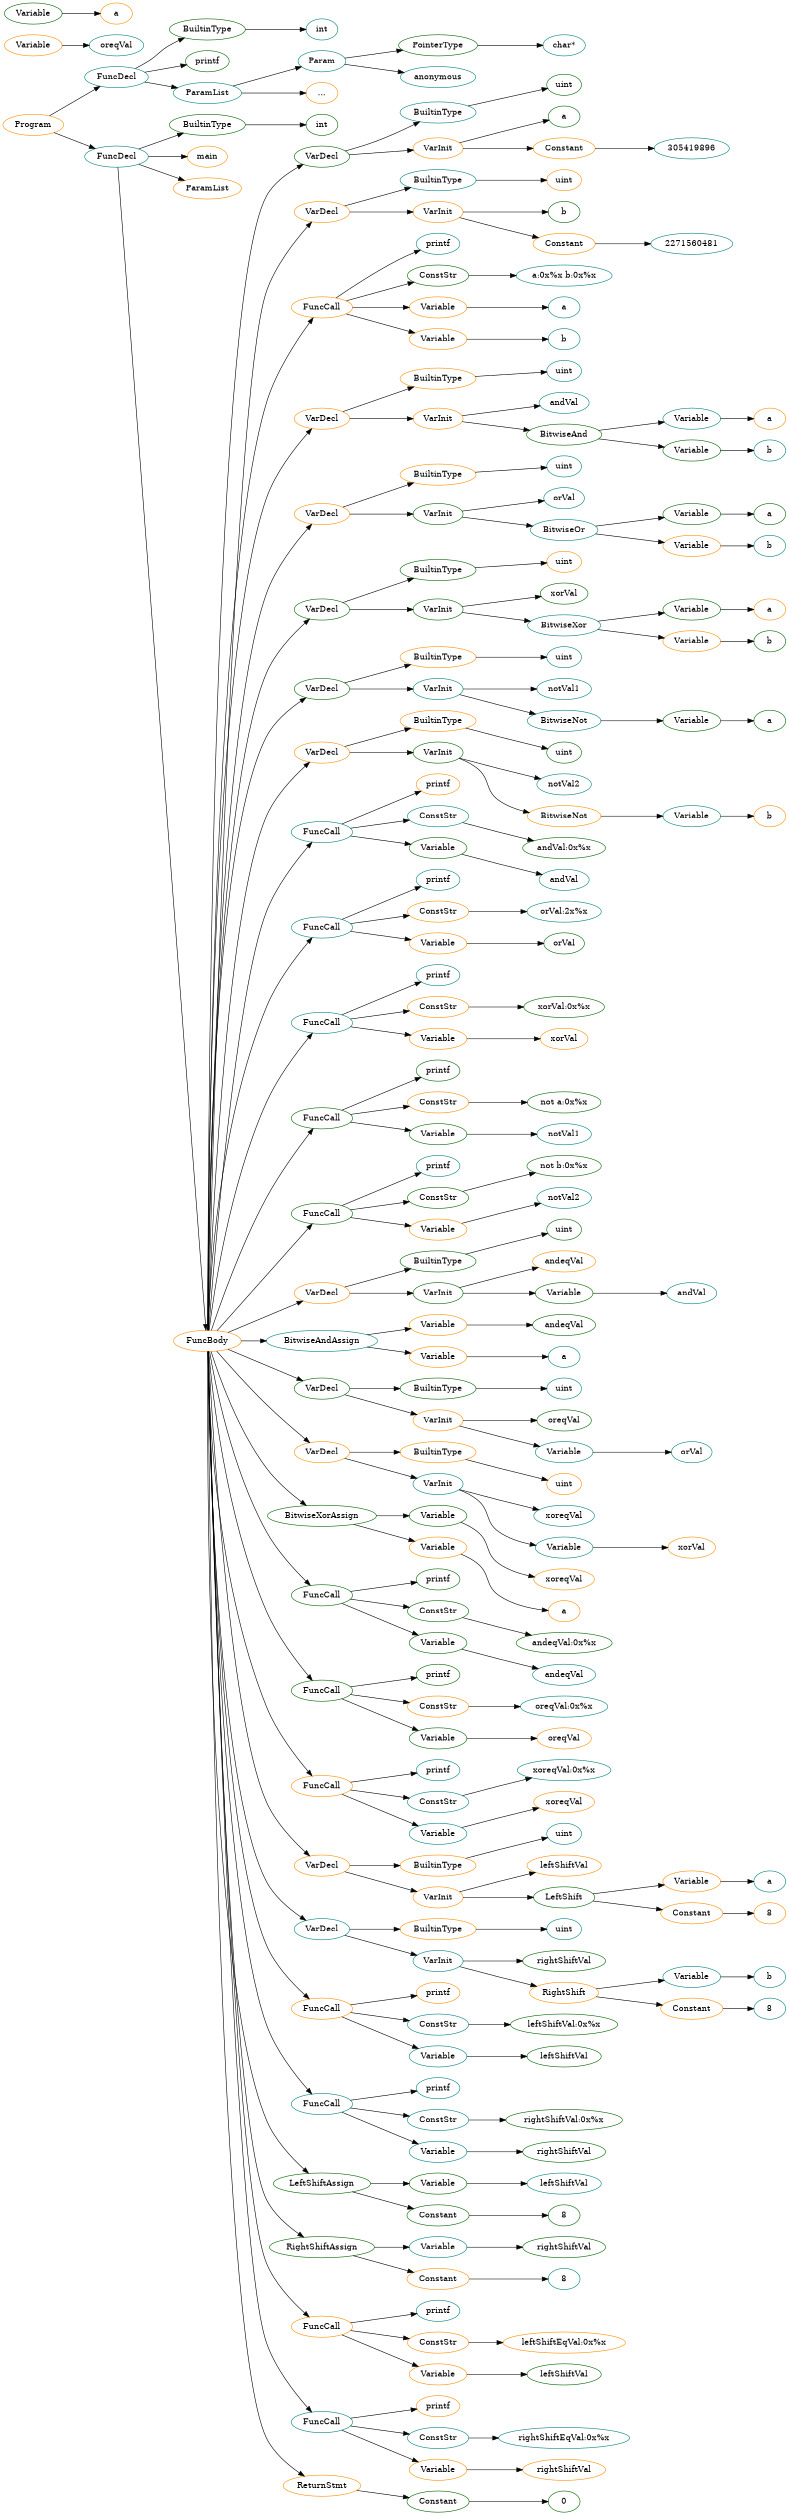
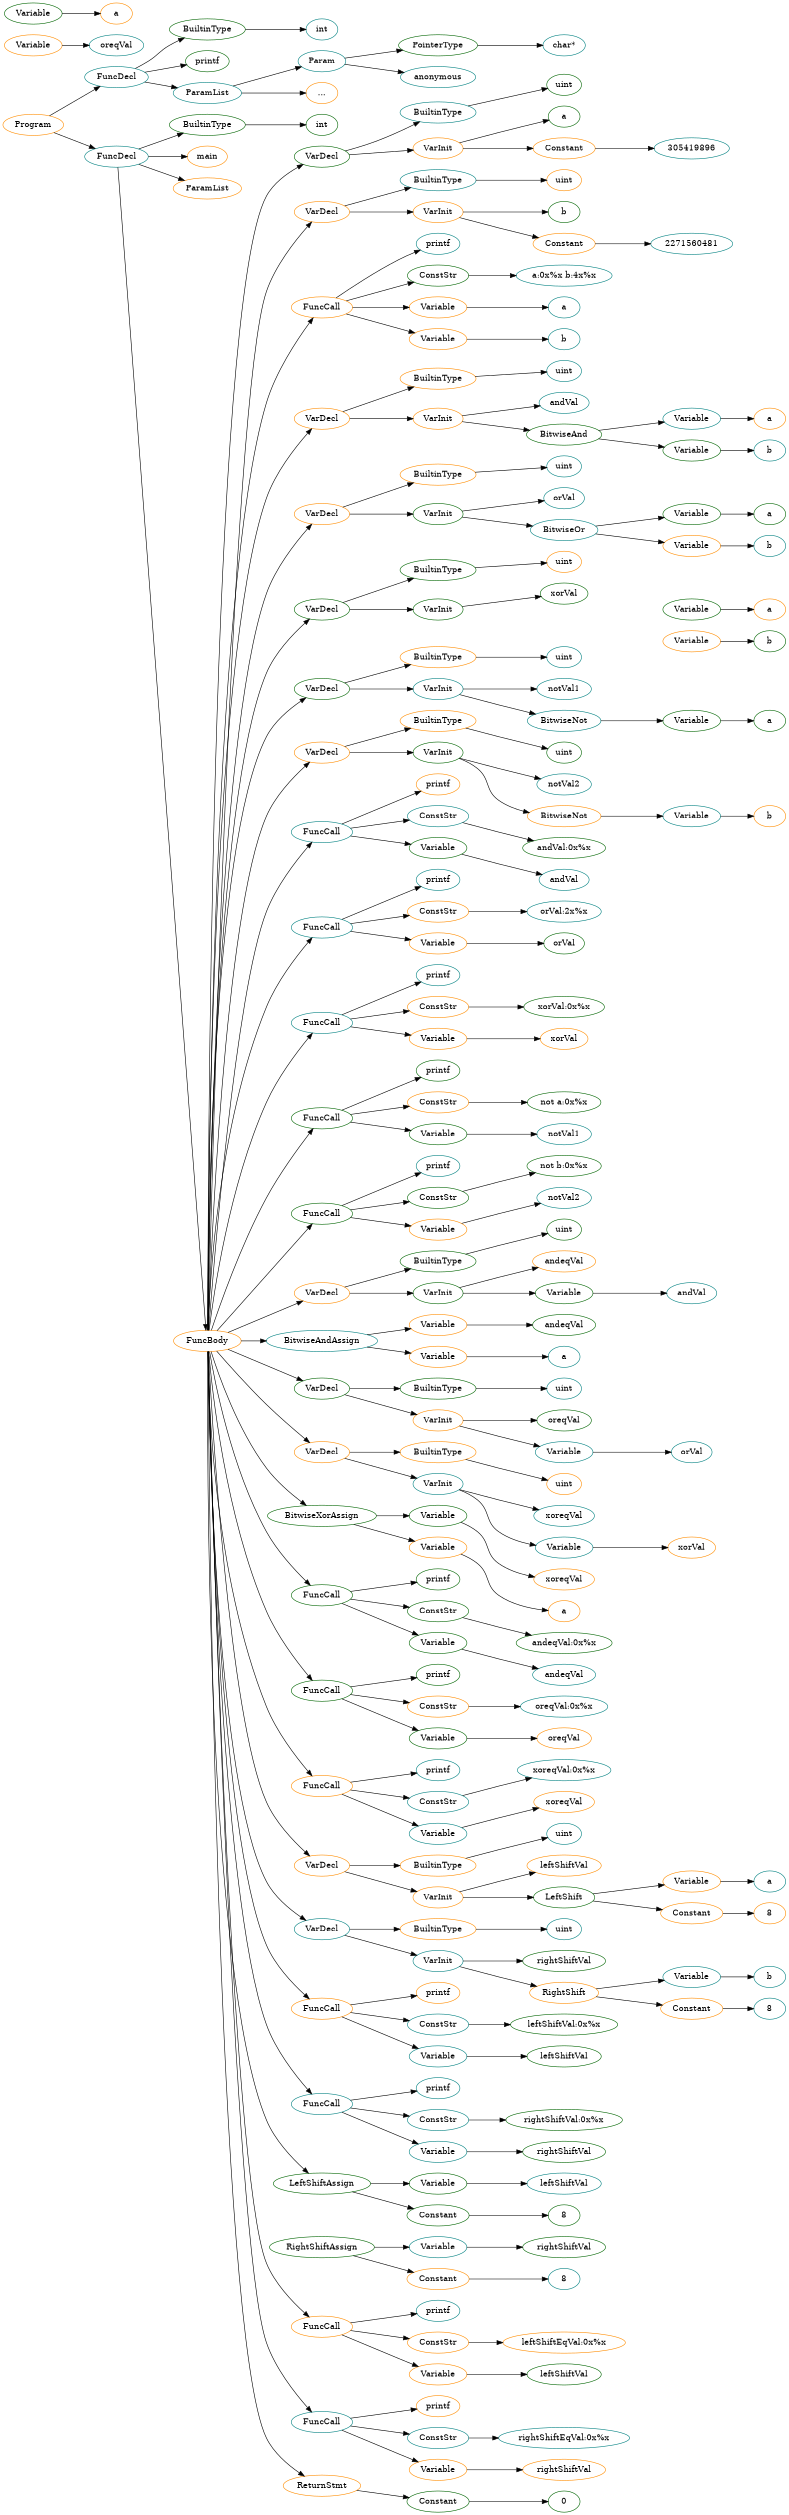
node "a:0x%x b:0x%x": label "a:0x%x b:0x%x" -> "a:0x%x b:4x%x"
node "BitwiseXor": removed
edge "FuncBody" -> "RightShiftAssign": removed
